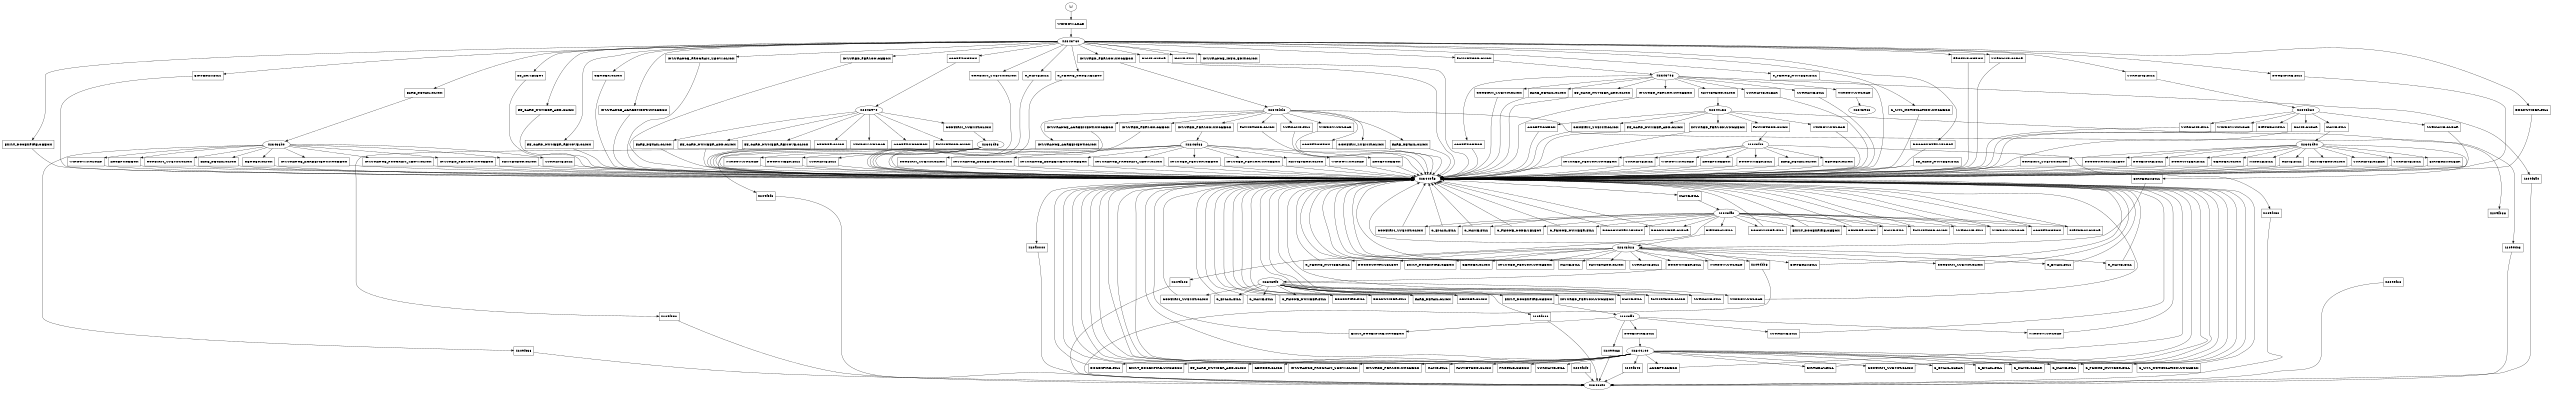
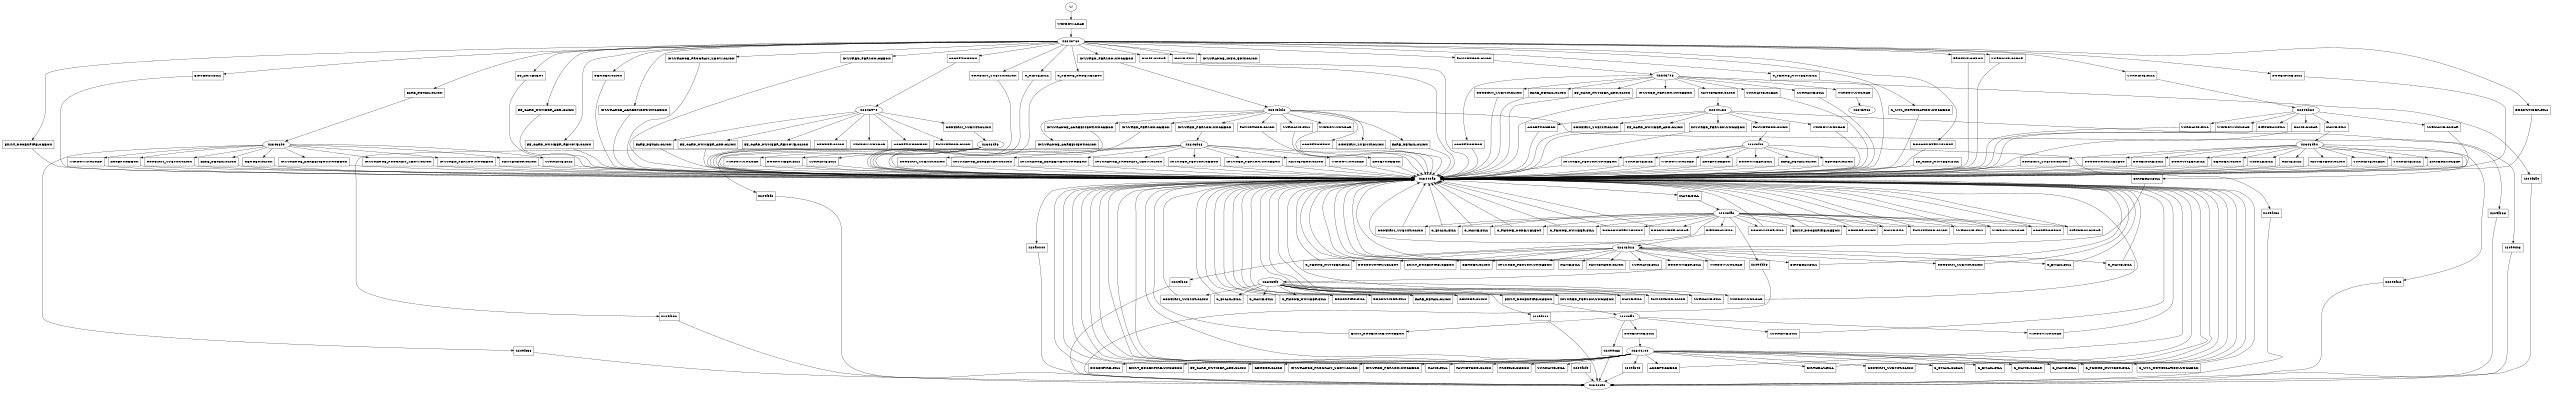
edge "x2343d90" -> "x209ef28": added
edge "x2343b28" -> "x209ebb8": now "x2343fa0" -> "x209ebb8"
edge "x209fb88" -> "x2343ce0": added
